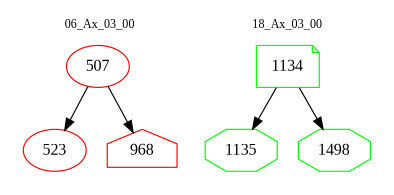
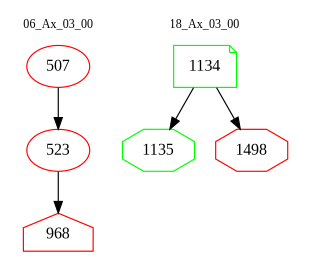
edge "507" -> "968": now "523" -> "968"
node "1498": color green -> red
